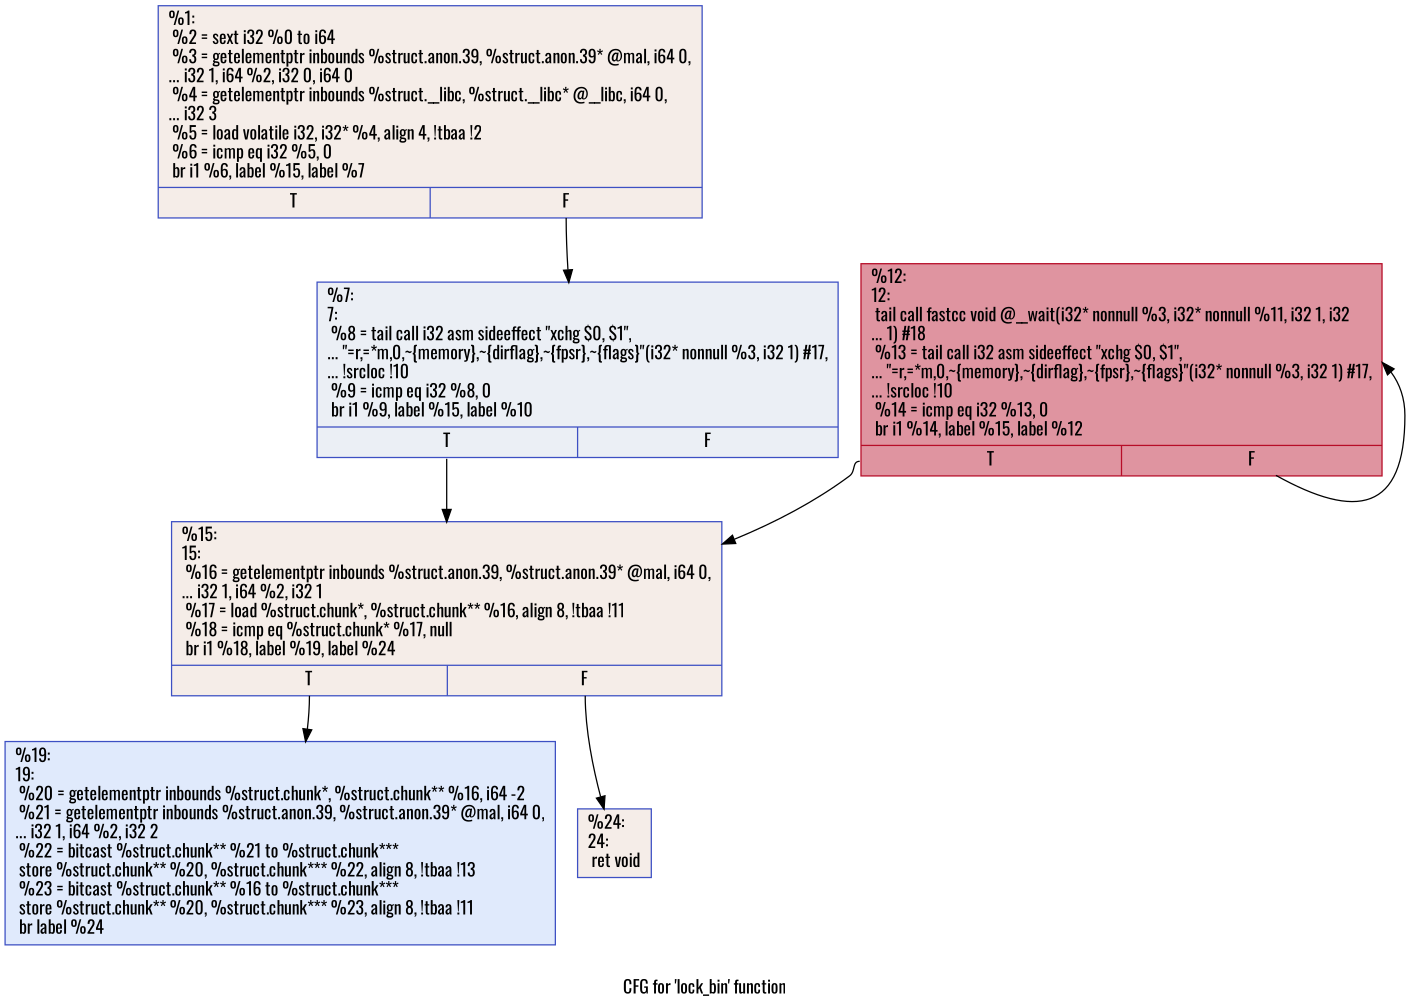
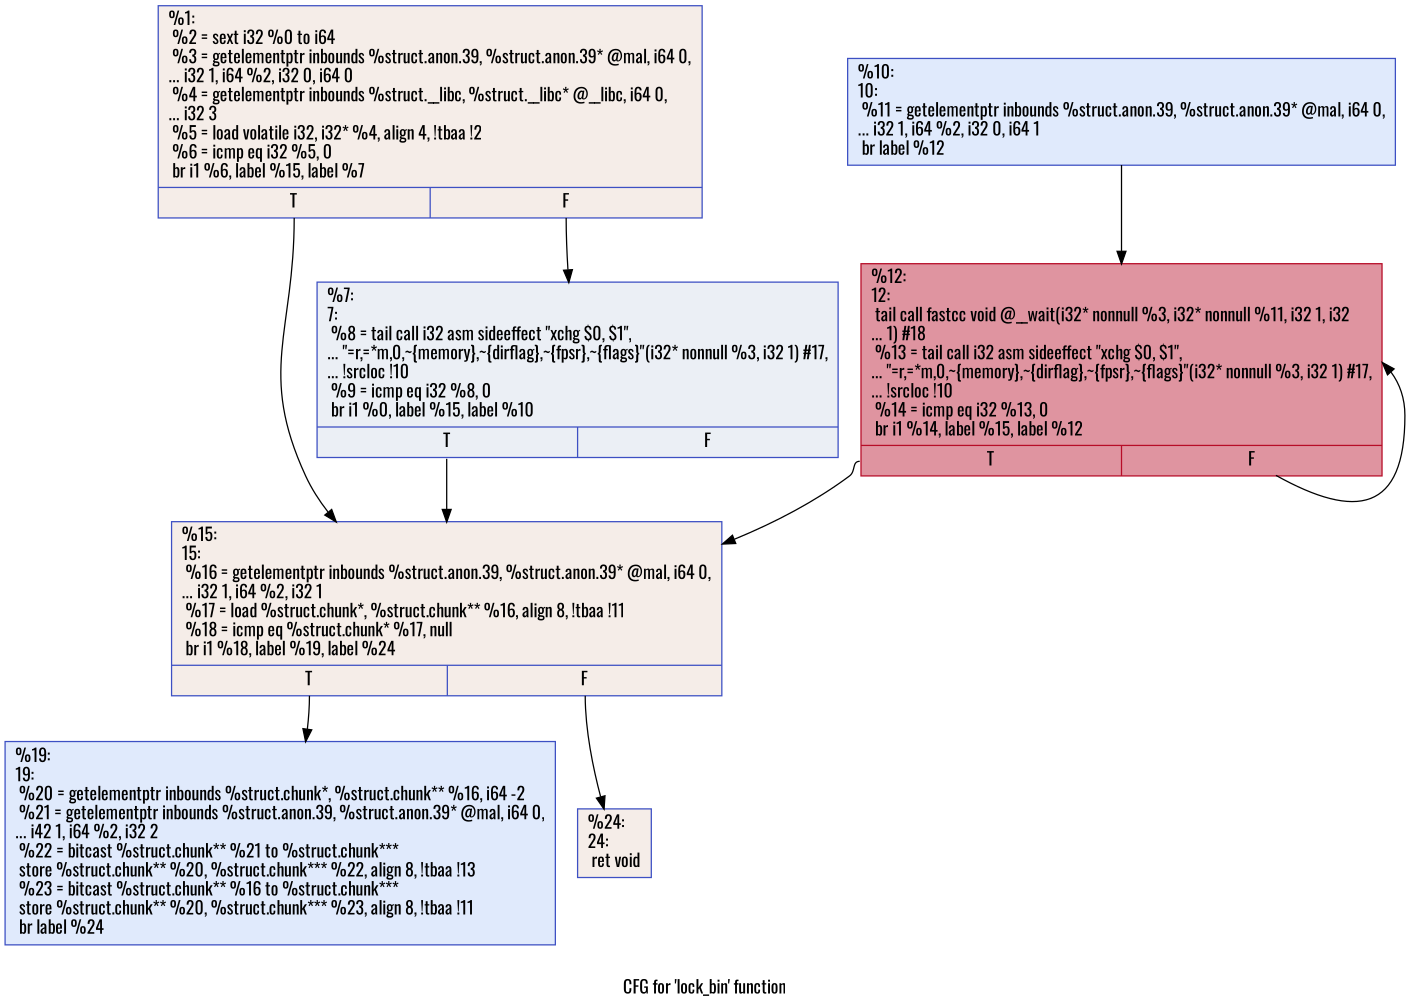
node "%10:": added
edge "%1:" -> "%15:": added
node "%7:": text "br i1 %9, label %15, label %10" -> "br i1 %0, label %15, label %10"
node "%19:": text "... i32 1, i64 %2, i32 2" -> "... i42 1, i64 %2, i32 2"
